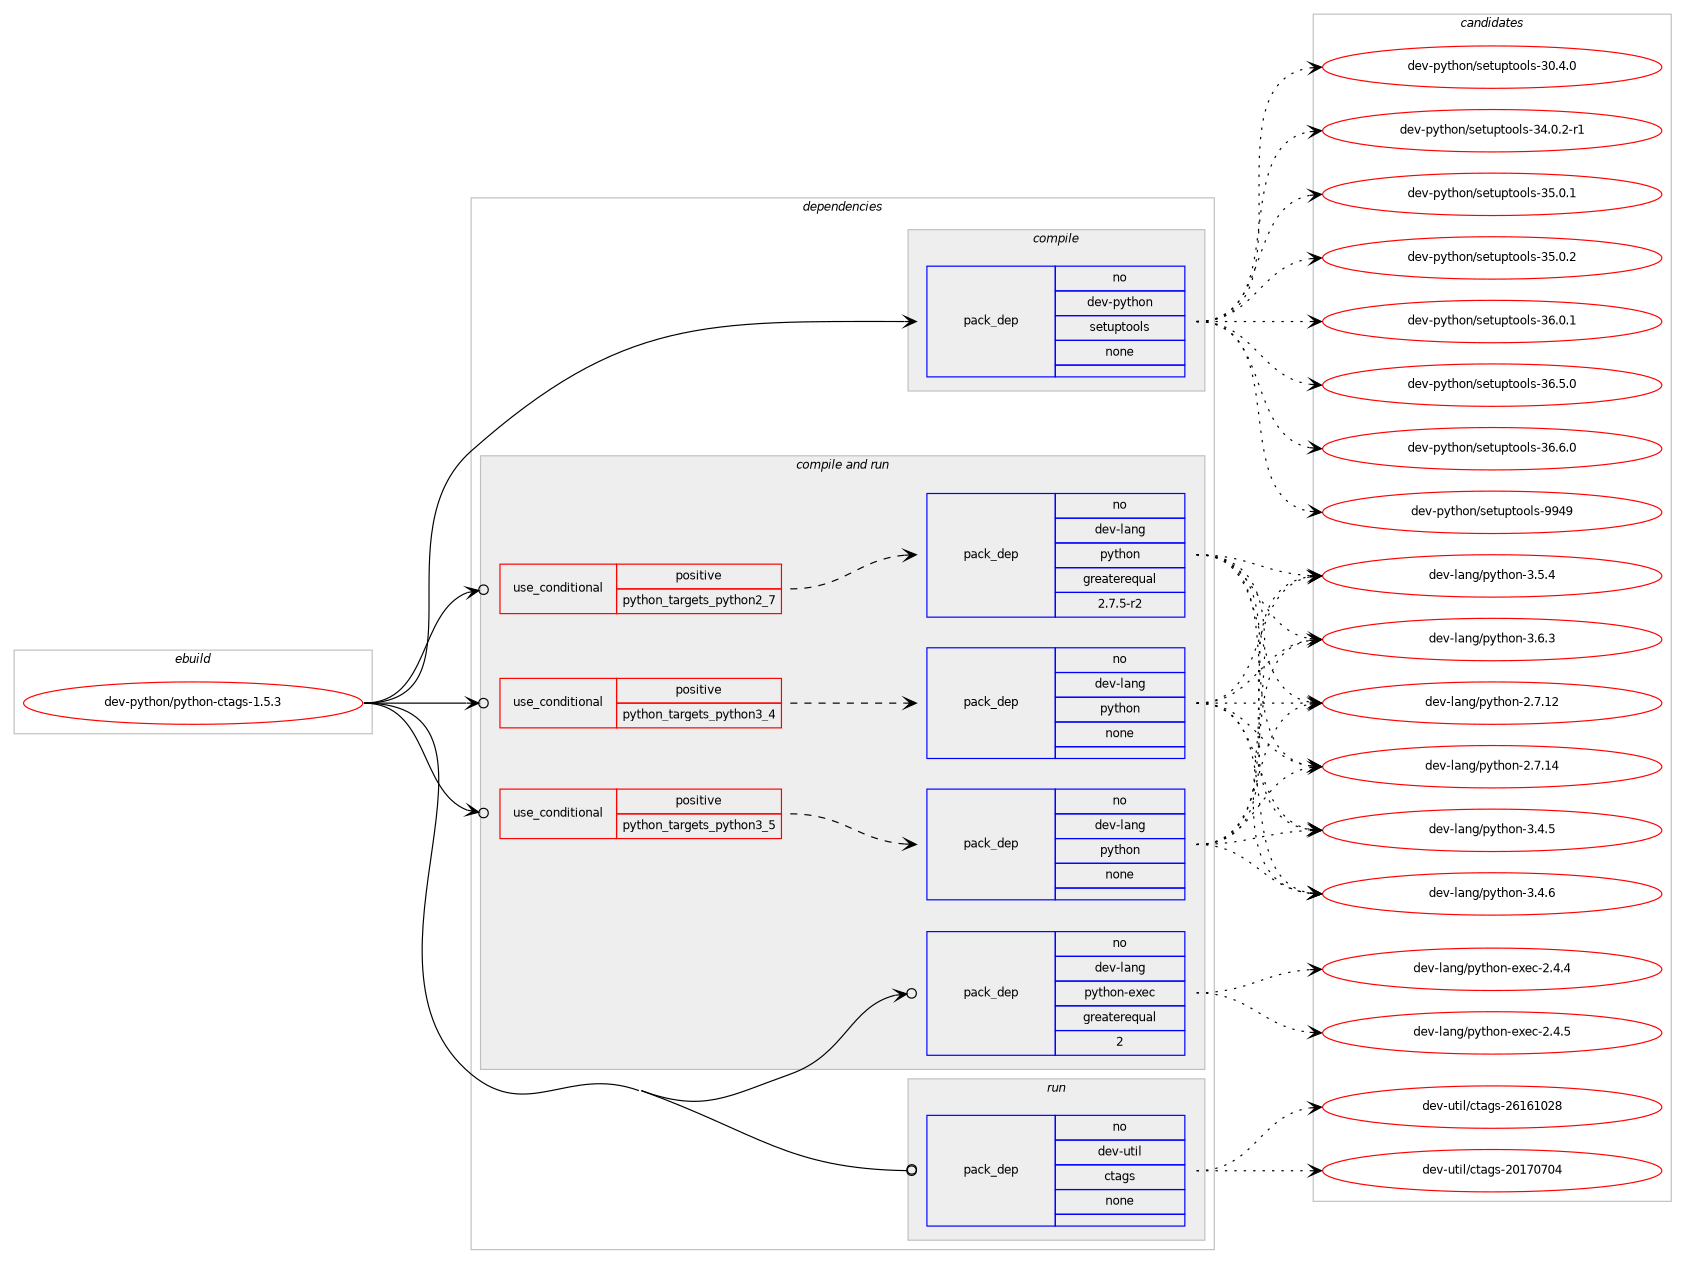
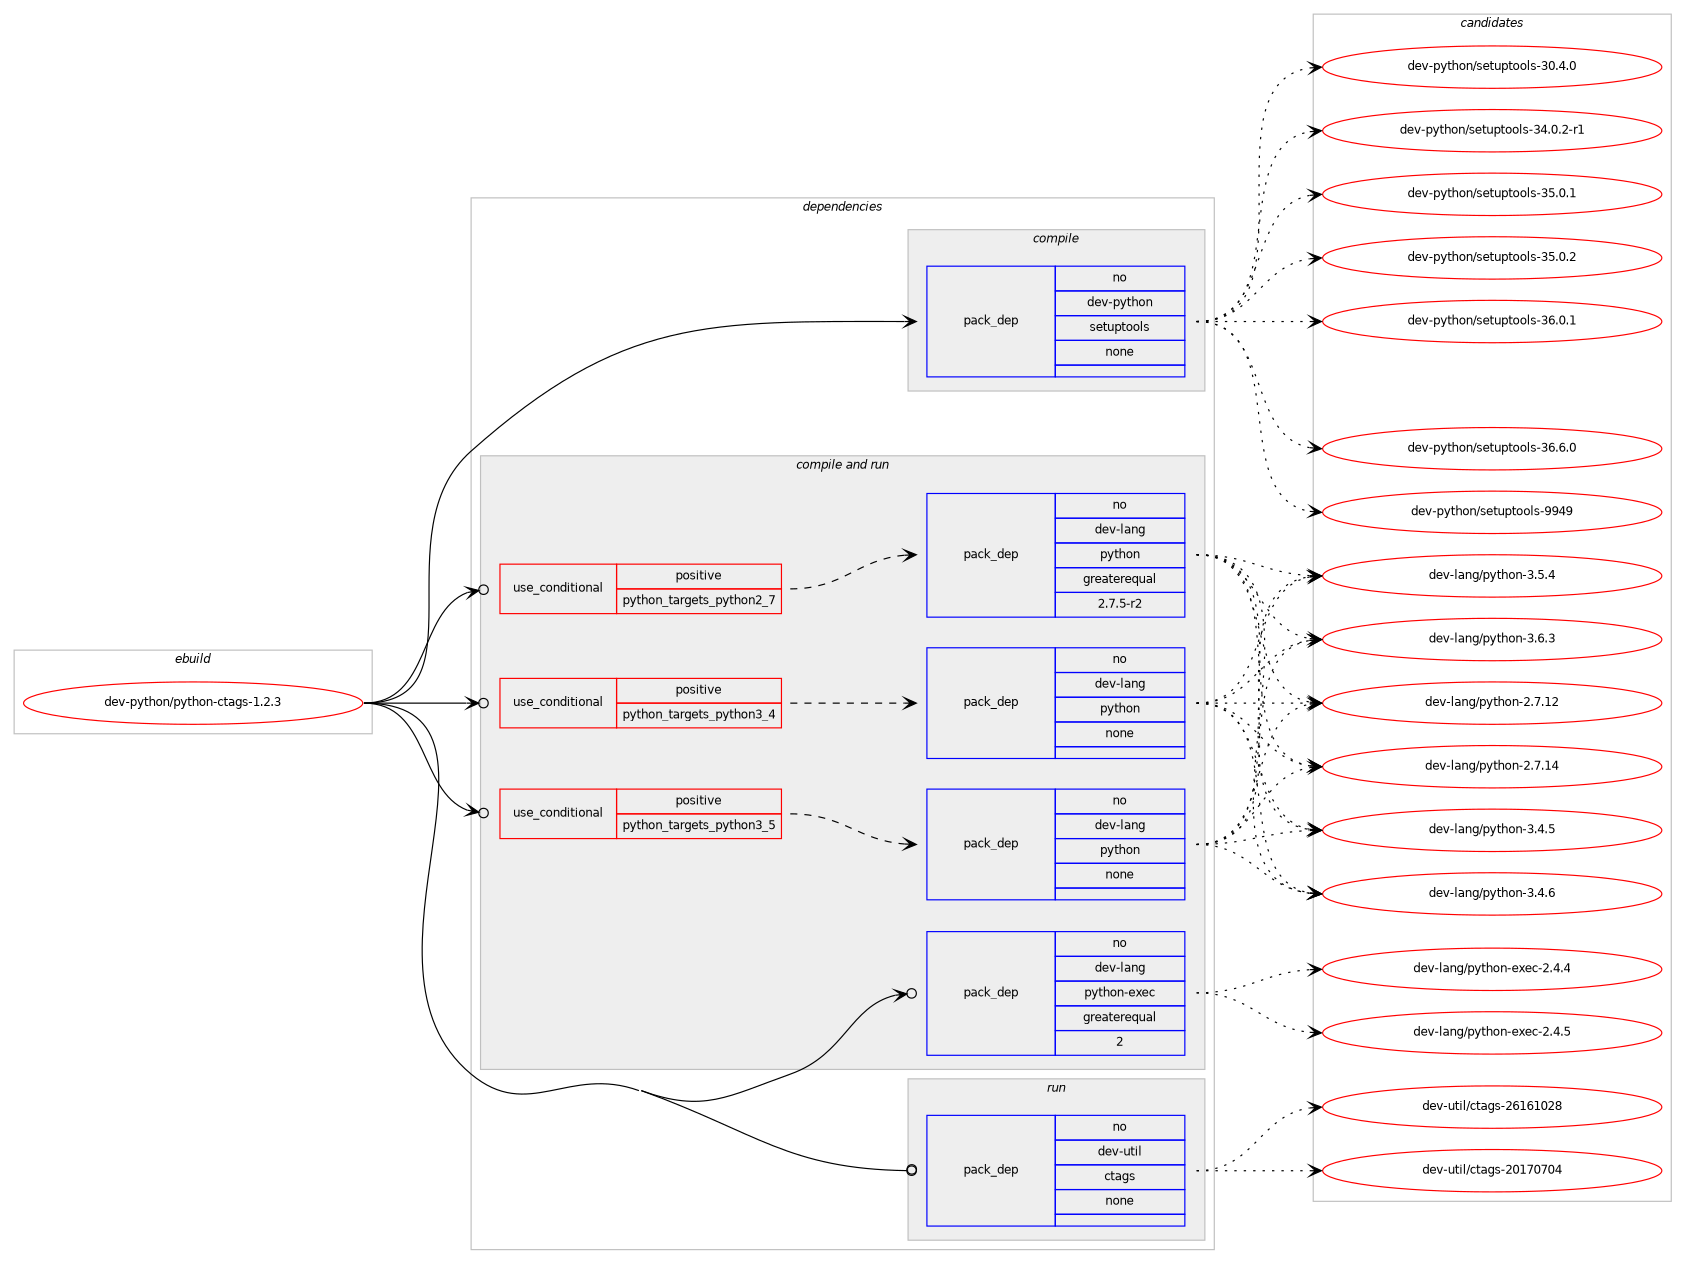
node "dev-python/setuptools-36.5.0": removed
node "dev-python/python-ctags-1.5.3": label "dev-python/python-ctags-1.5.3" -> "dev-python/python-ctags-1.2.3"
